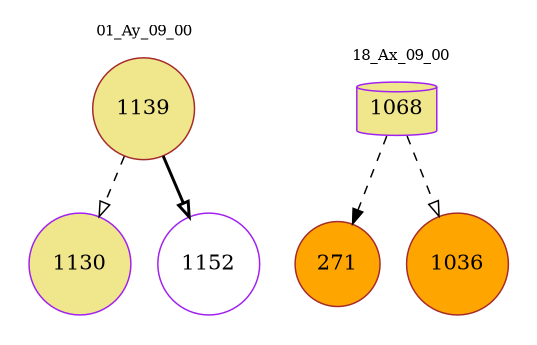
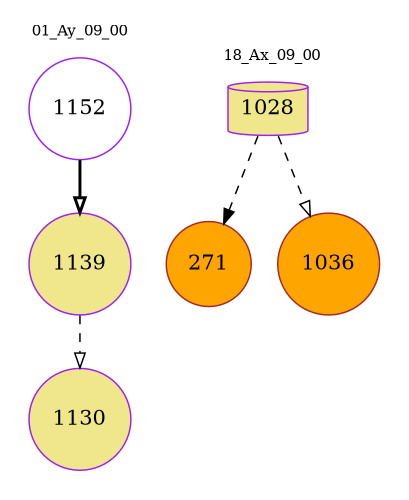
node "1139": color brown -> purple
node "1068": label "1068" -> "1028"
edge "1139" -> "1152": reversed
